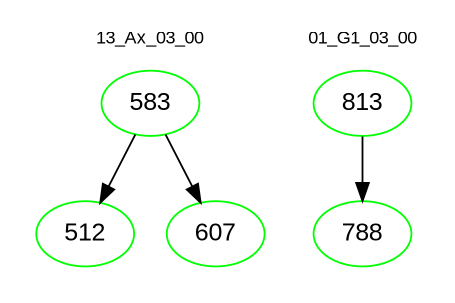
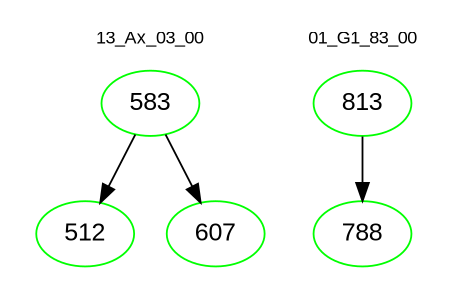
cluster "01_G1_03_00": label "01_G1_03_00" -> "01_G1_83_00"
